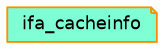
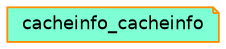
node "ifa_cacheinfo": label "ifa_cacheinfo" -> "cacheinfo_cacheinfo"
